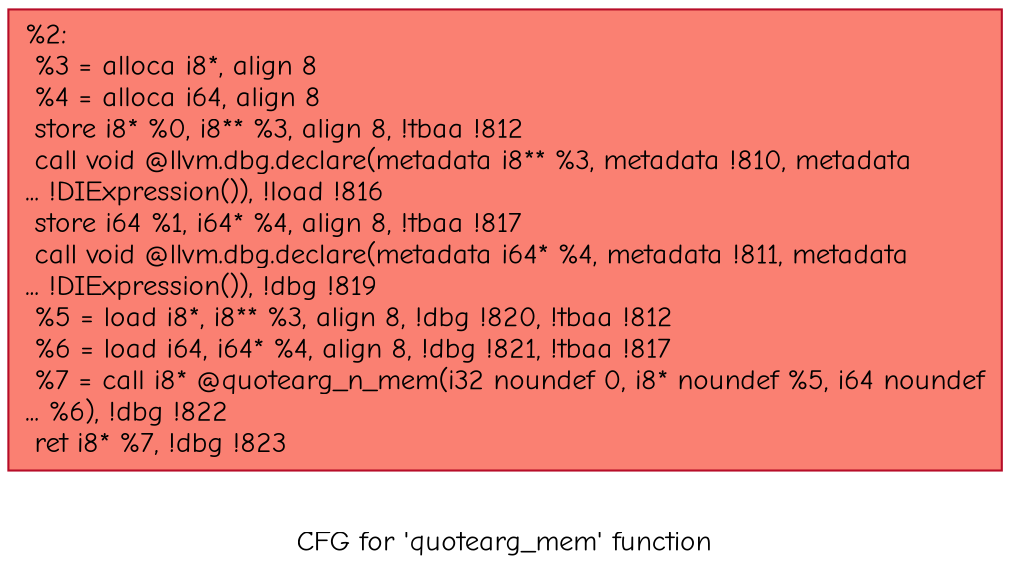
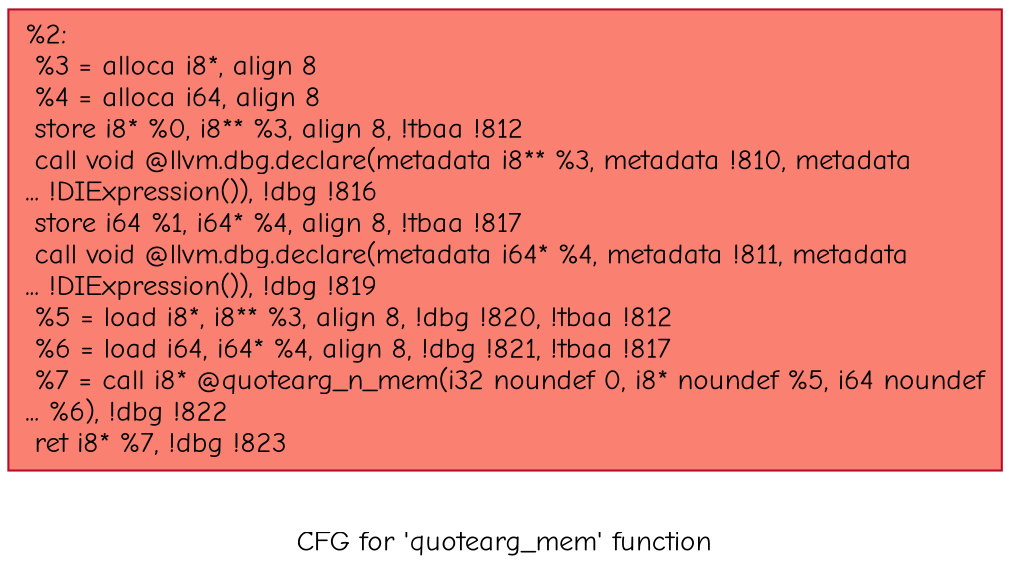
node "%2:": text "... !DIExpression()), !load !816" -> "... !DIExpression()), !dbg !816"
